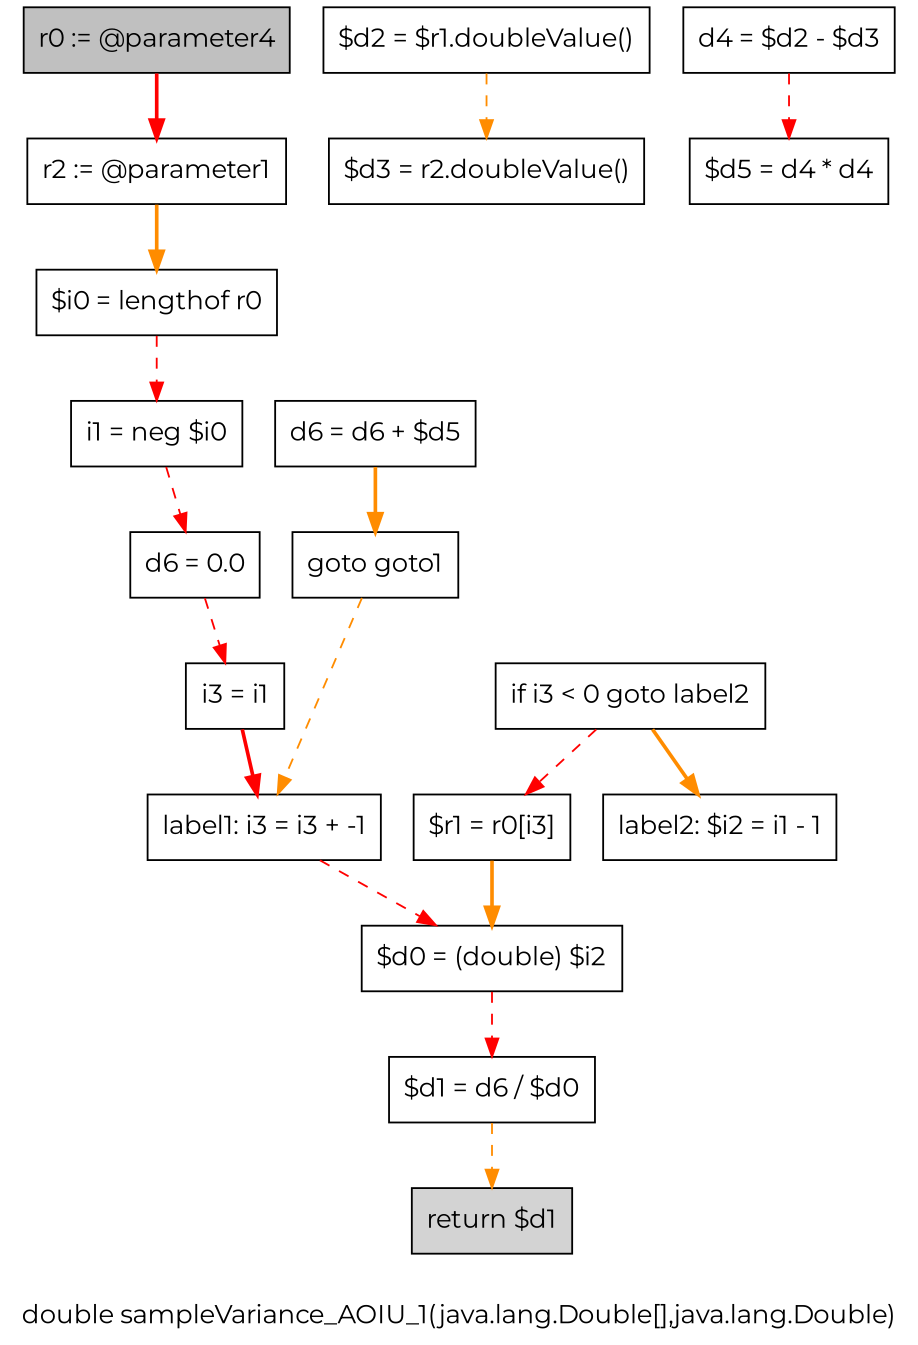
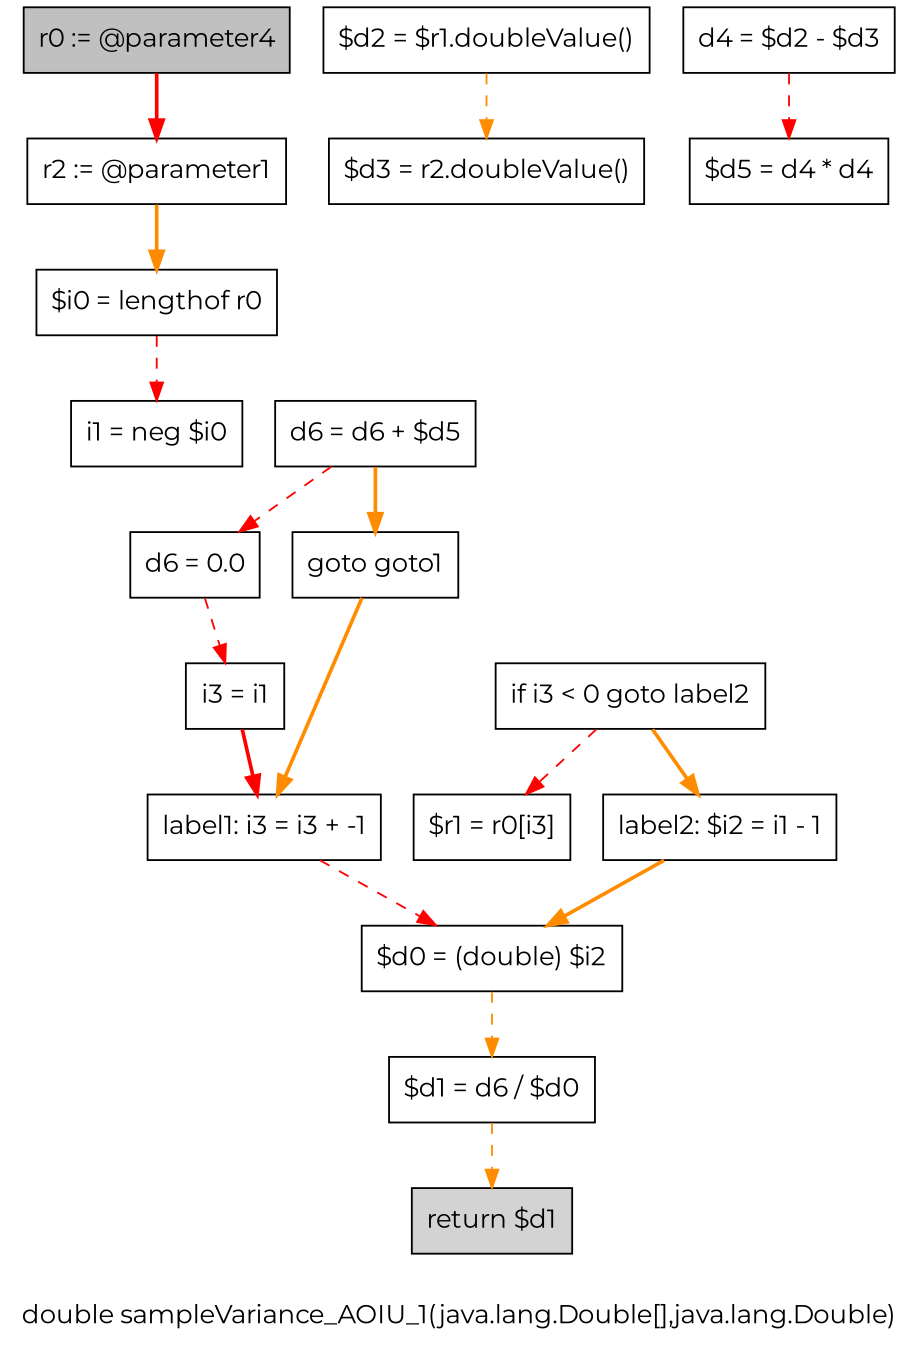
edge "i1 = neg $i0" -> "d6 = 0.0": now "d6 = d6 + $d5" -> "d6 = 0.0"
edge "goto goto1" -> "label1: i3 = i3 + -1": style dashed -> bold
edge "$r1 = r0[i3]" -> "$d0 = (double) $i2": now "label2: $i2 = i1 - 1" -> "$d0 = (double) $i2"
edge "$d0 = (double) $i2" -> "$d1 = d6 / $d0": color red -> darkorange
